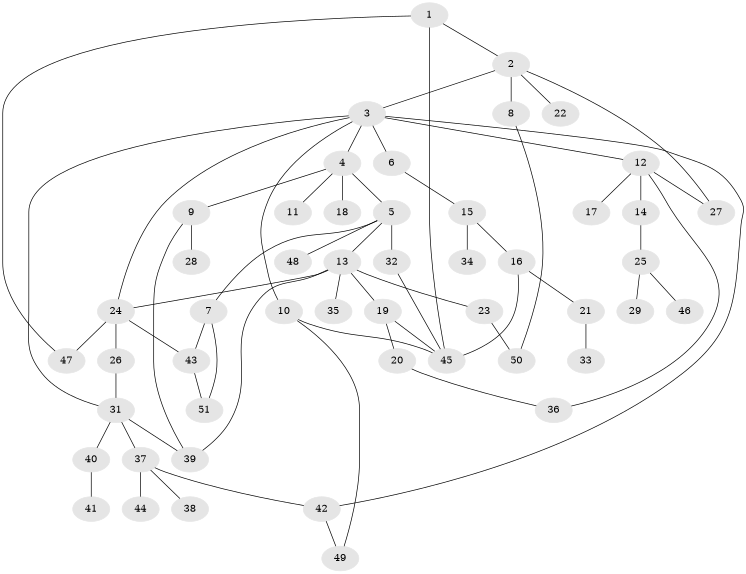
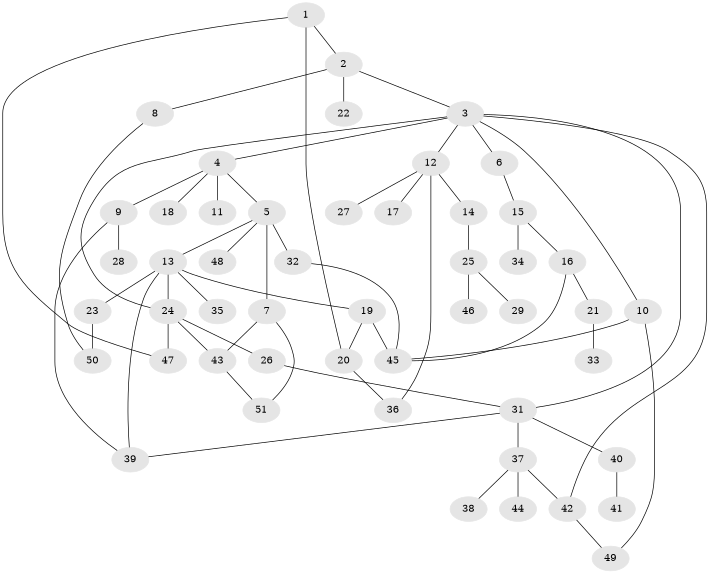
edge "2" -- "27": removed
edge "1" -- "45": now "1" -- "20"
